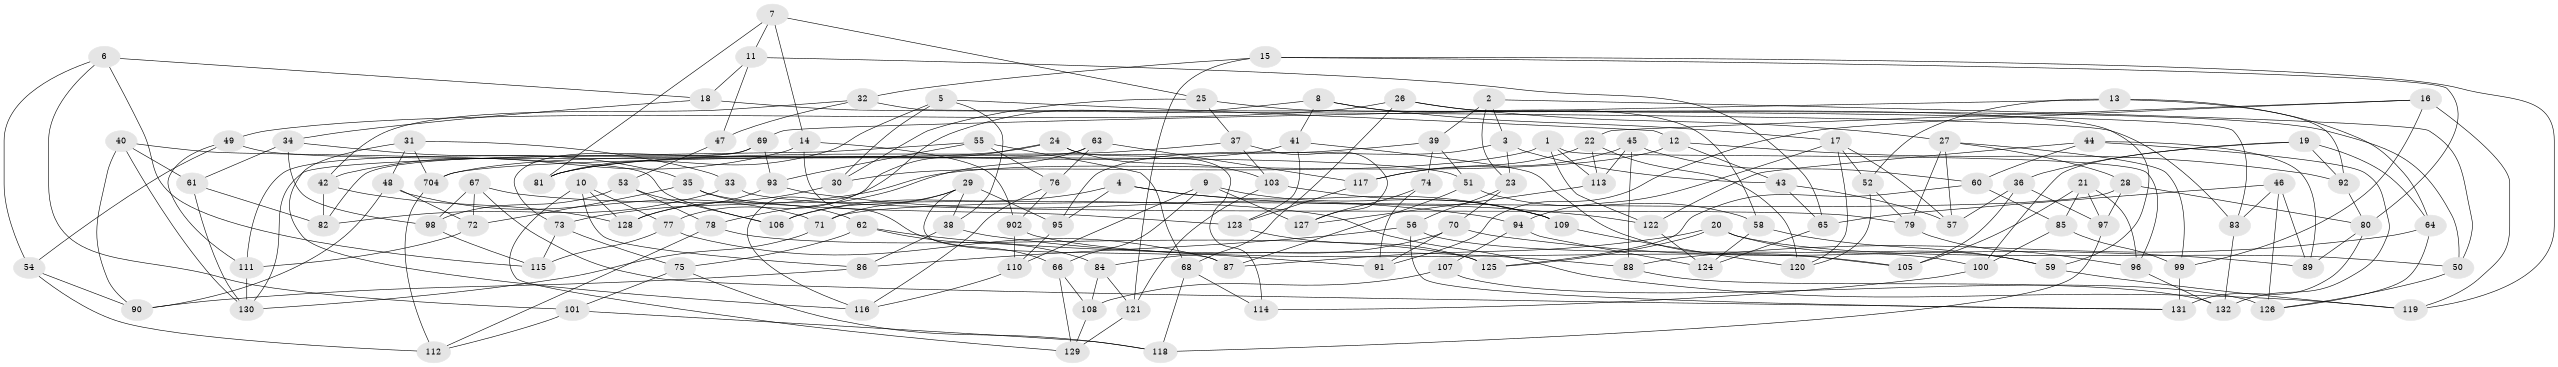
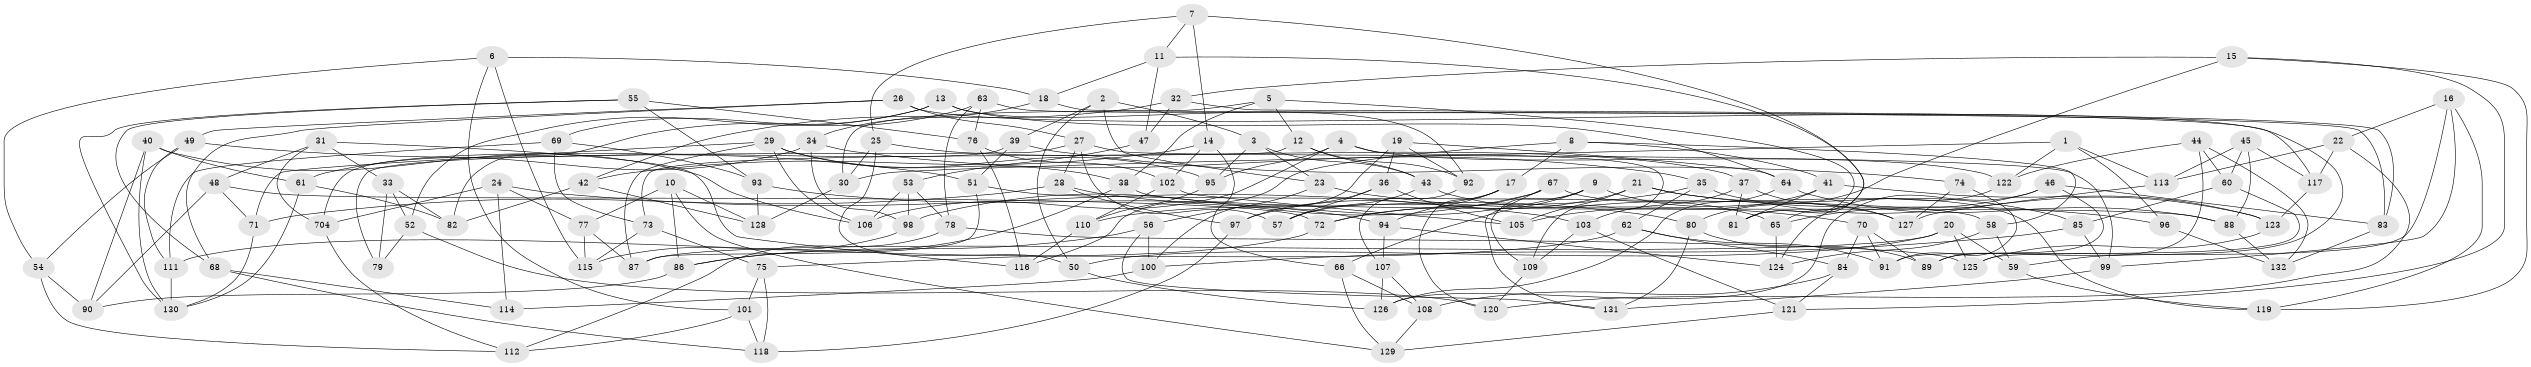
edge "17" -- "52": now "33" -- "52"
edge "92" -- "80": now "92" -- "107"
node "902": label "902" -> "102"
edge "79" -- "96": removed
